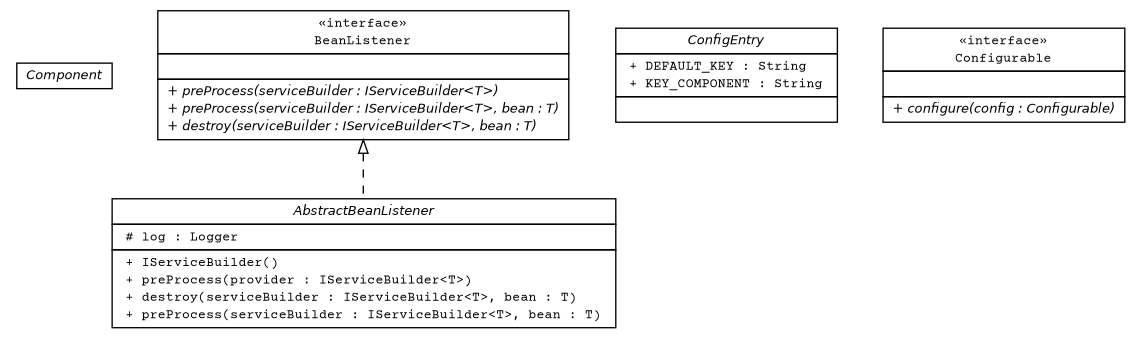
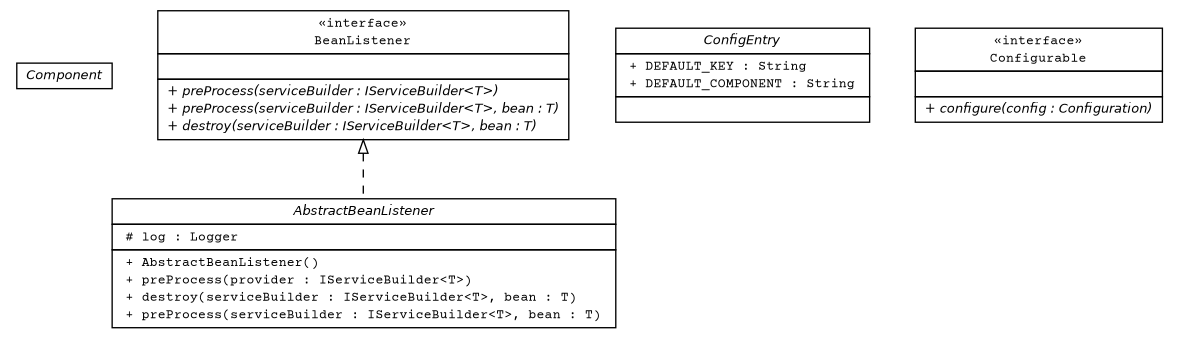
node "ConfigEntry": text "+ KEY_COMPONENT : String" -> "+ DEFAULT_COMPONENT : String"
node "Configurable": text "+ configure(config : Configurable)" -> "+ configure(config : Configuration)"
node "AbstractBeanListener": text "+ IServiceBuilder()" -> "+ AbstractBeanListener()"
